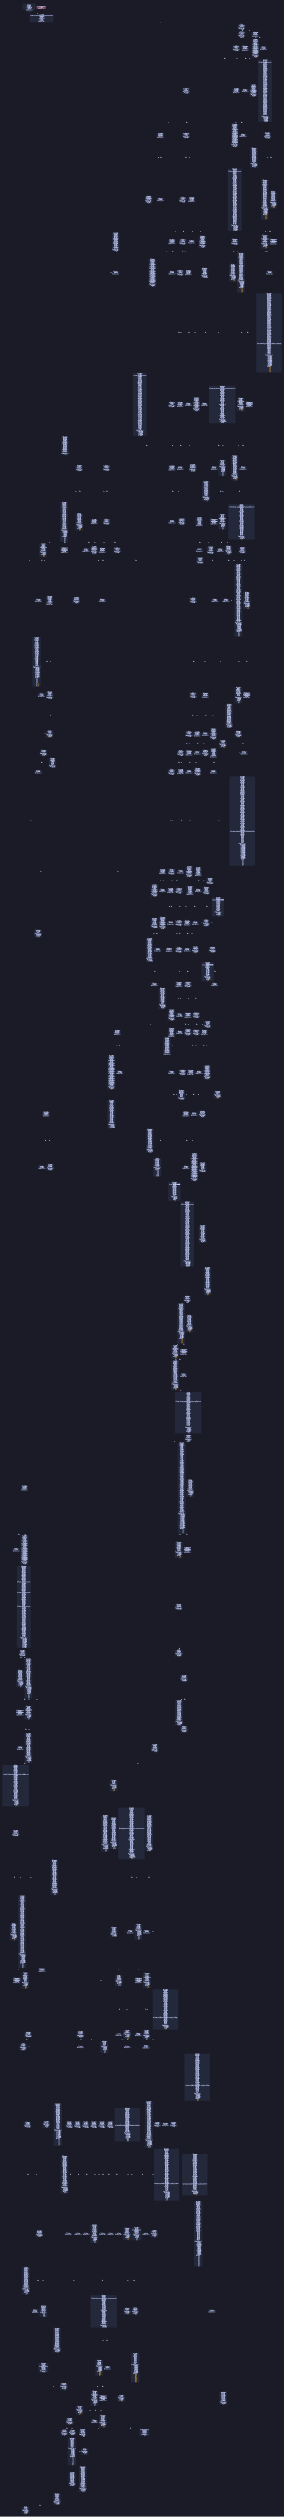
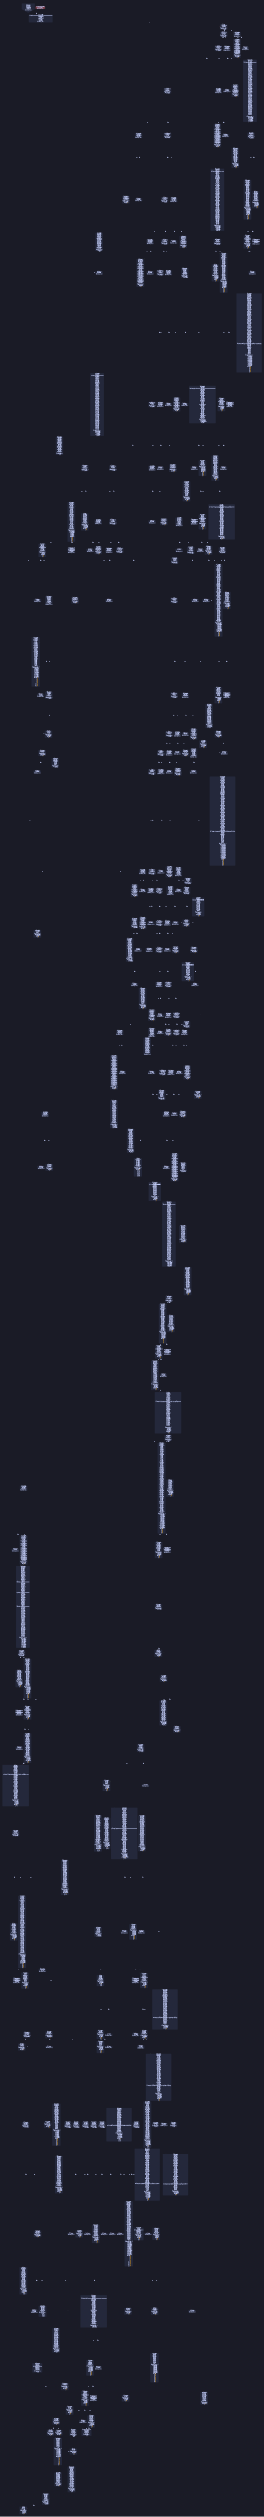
node "[1c12] INVALID Stack size req: 0, sizeΔ: 0": added
node "[1bcd] INVALID Stack size req: 0, sizeΔ: 0": removed
